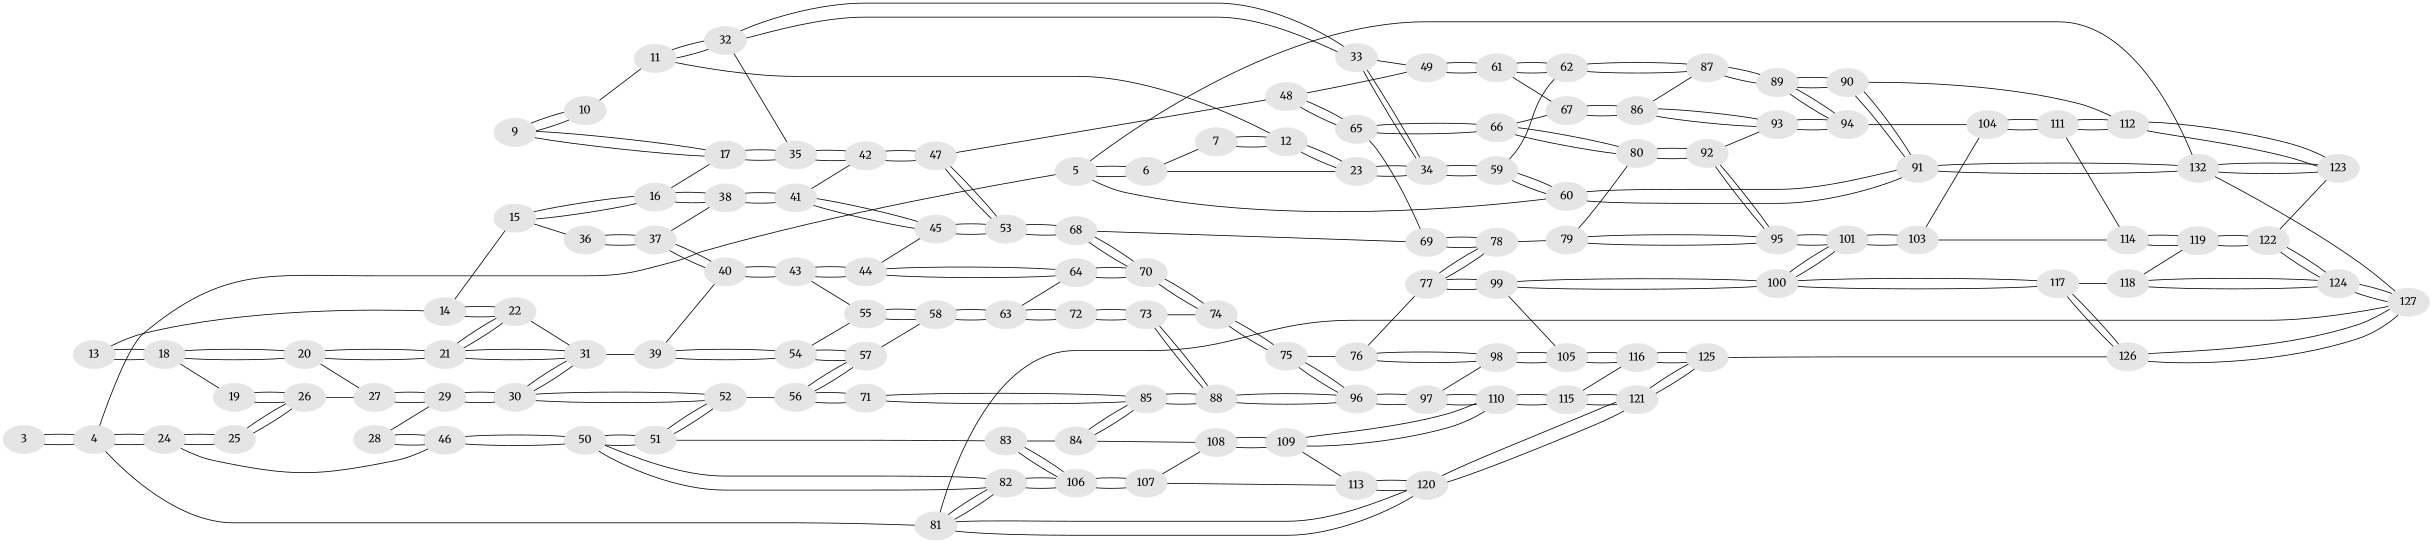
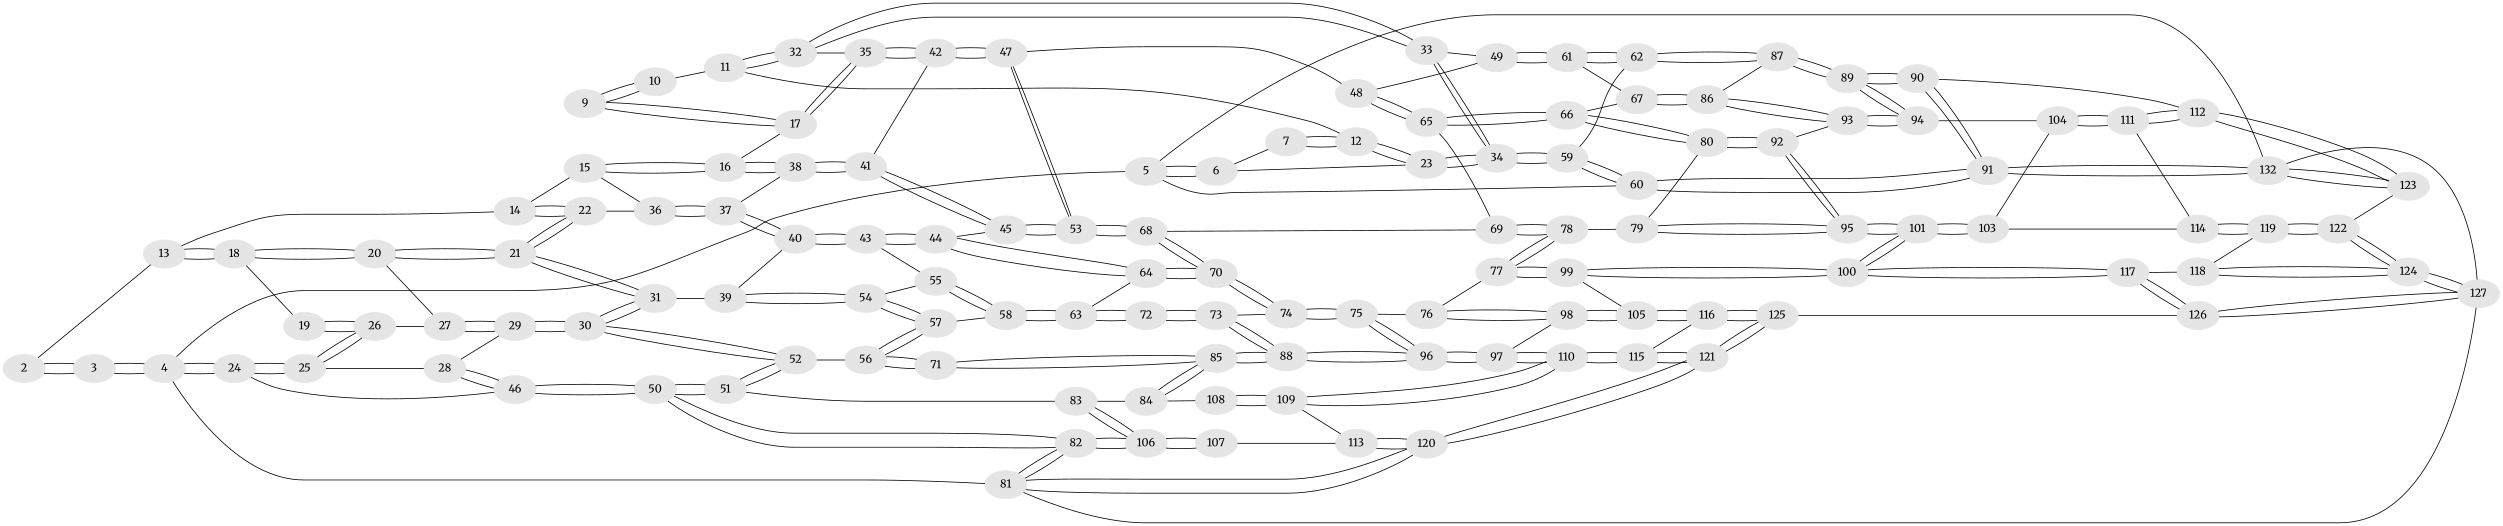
edge "22" -- "31": now "22" -- "36"
node "2": added
edge "25" -- "28": added
edge "108" -- "107": removed
